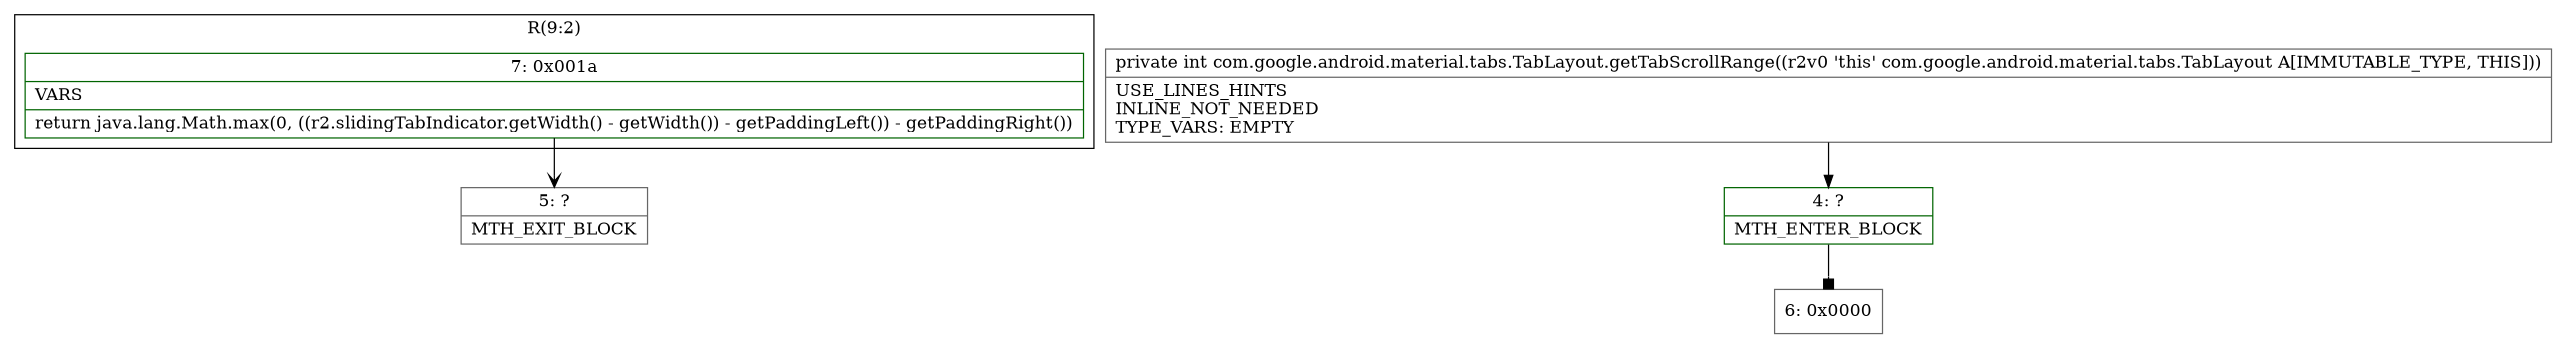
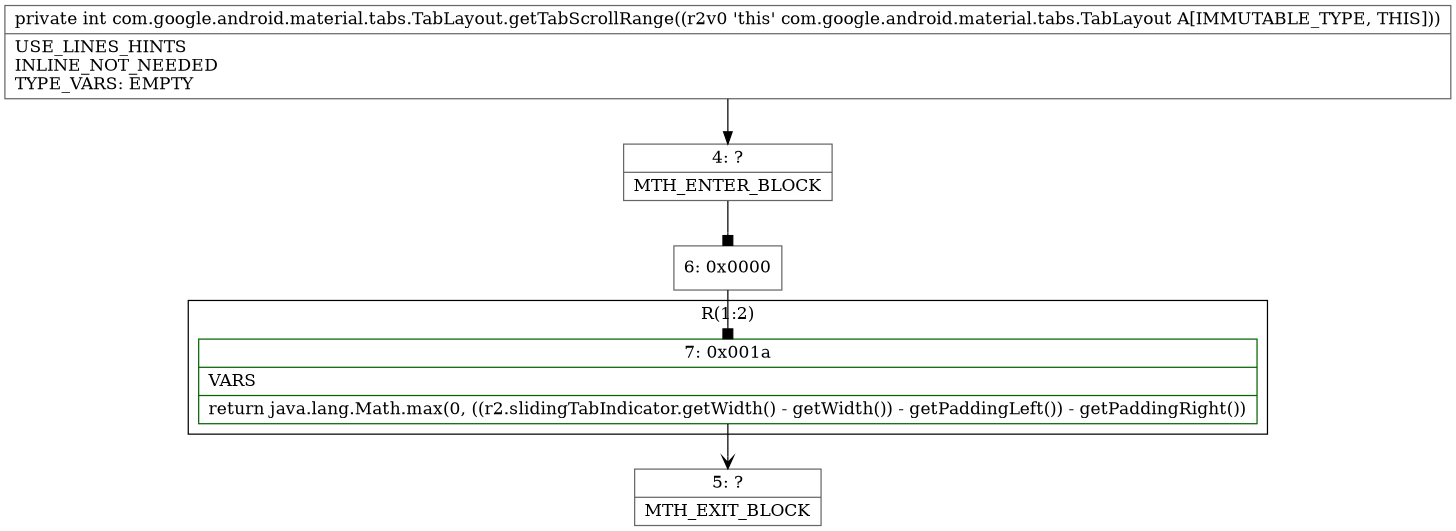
cluster "R(9:2)": label "R(9:2)" -> "R(1:2)"
node "4: ?": color darkgreen -> gray40
edge "6: 0x0000" -> "7: 0x001a": added
